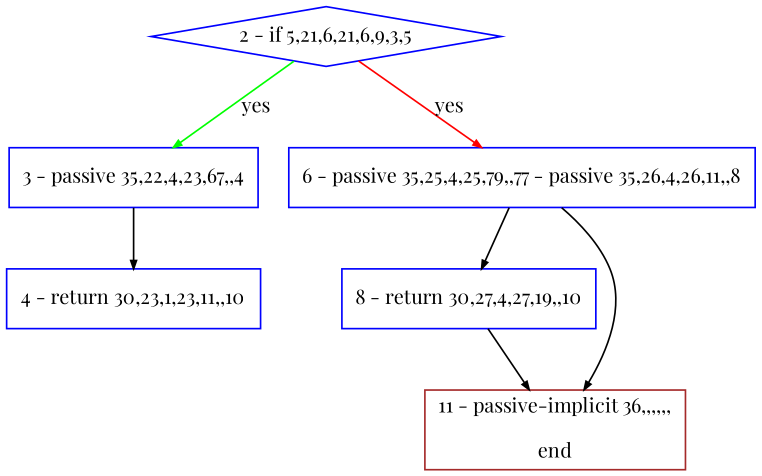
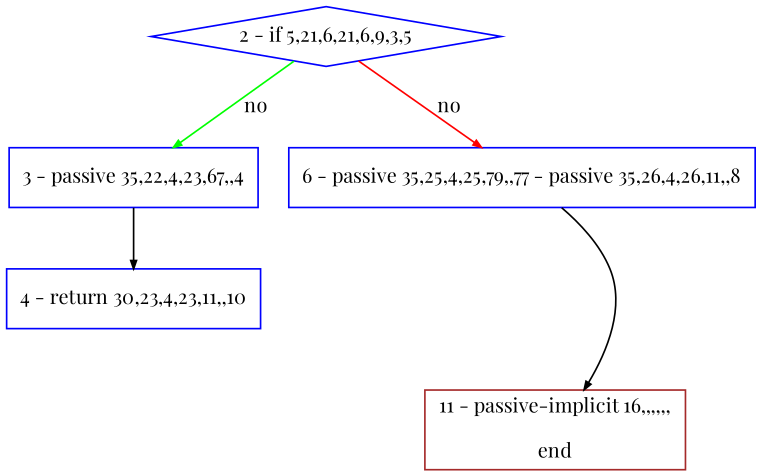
edge "2 - if 5,21,6,21,6,9,3,5" -> "3 - passive 35,22,4,23,67,,4": label "yes" -> "no"
edge "2 - if 5,21,6,21,6,9,3,5" -> "6 - passive 35,25,4,25,79,,77 - passive 35,26,4,26,11,,8": label "yes" -> "no"
node "4 - return 30,23,1,23,11,,10": label "4 - return 30,23,1,23,11,,10" -> "4 - return 30,23,4,23,11,,10"
node "8 - return 30,27,4,27,19,,10": removed
node "11 - passive-implicit 36,,,,,, end": label "11 - passive-implicit 36,,,,,, end" -> "11 - passive-implicit 16,,,,,, end"
